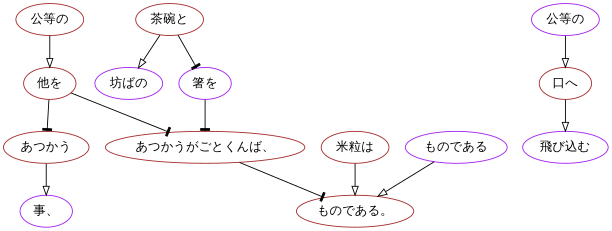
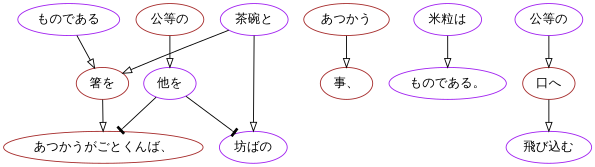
node "茶碗と": color brown -> purple
edge "茶碗と" -> "箸を": arrowhead tee -> onormal
node "他を": color brown -> purple
node "箸を": color purple -> brown
edge "他を" -> "あつかう": now "他を" -> "坊ばの"
edge "箸を" -> "あつかうがごとくんば、": arrowhead tee -> onormal
node "米粒は": color brown -> purple
edge "ものである" -> "ものである。": now "ものである" -> "箸を"
edge "あつかうがごとくんば、" -> "ものである。": removed
node "事、": color purple -> brown
node "ものである。": color brown -> purple
